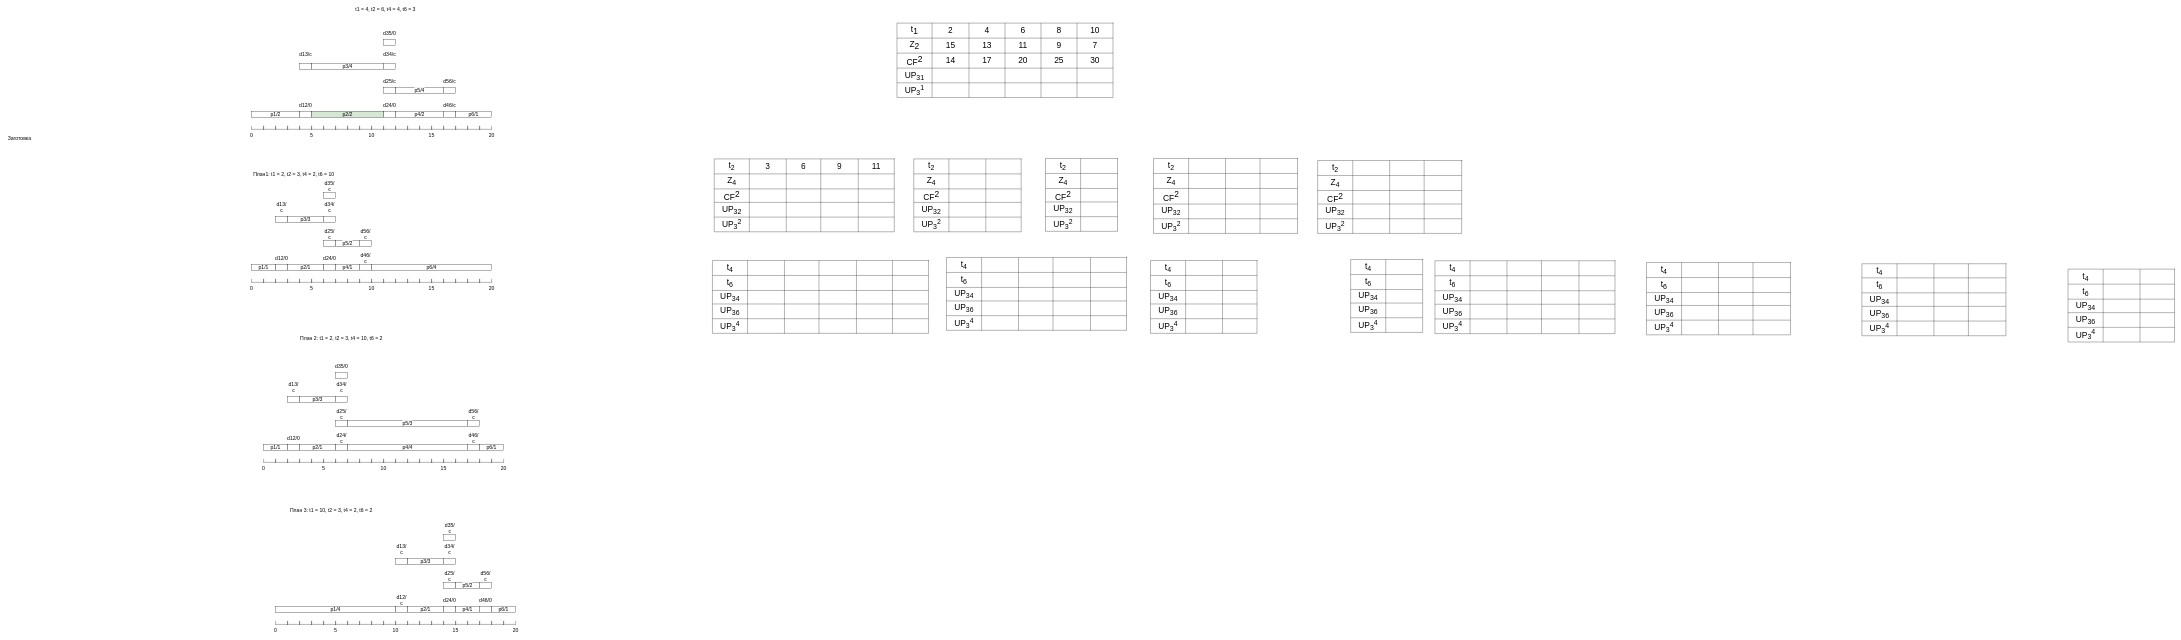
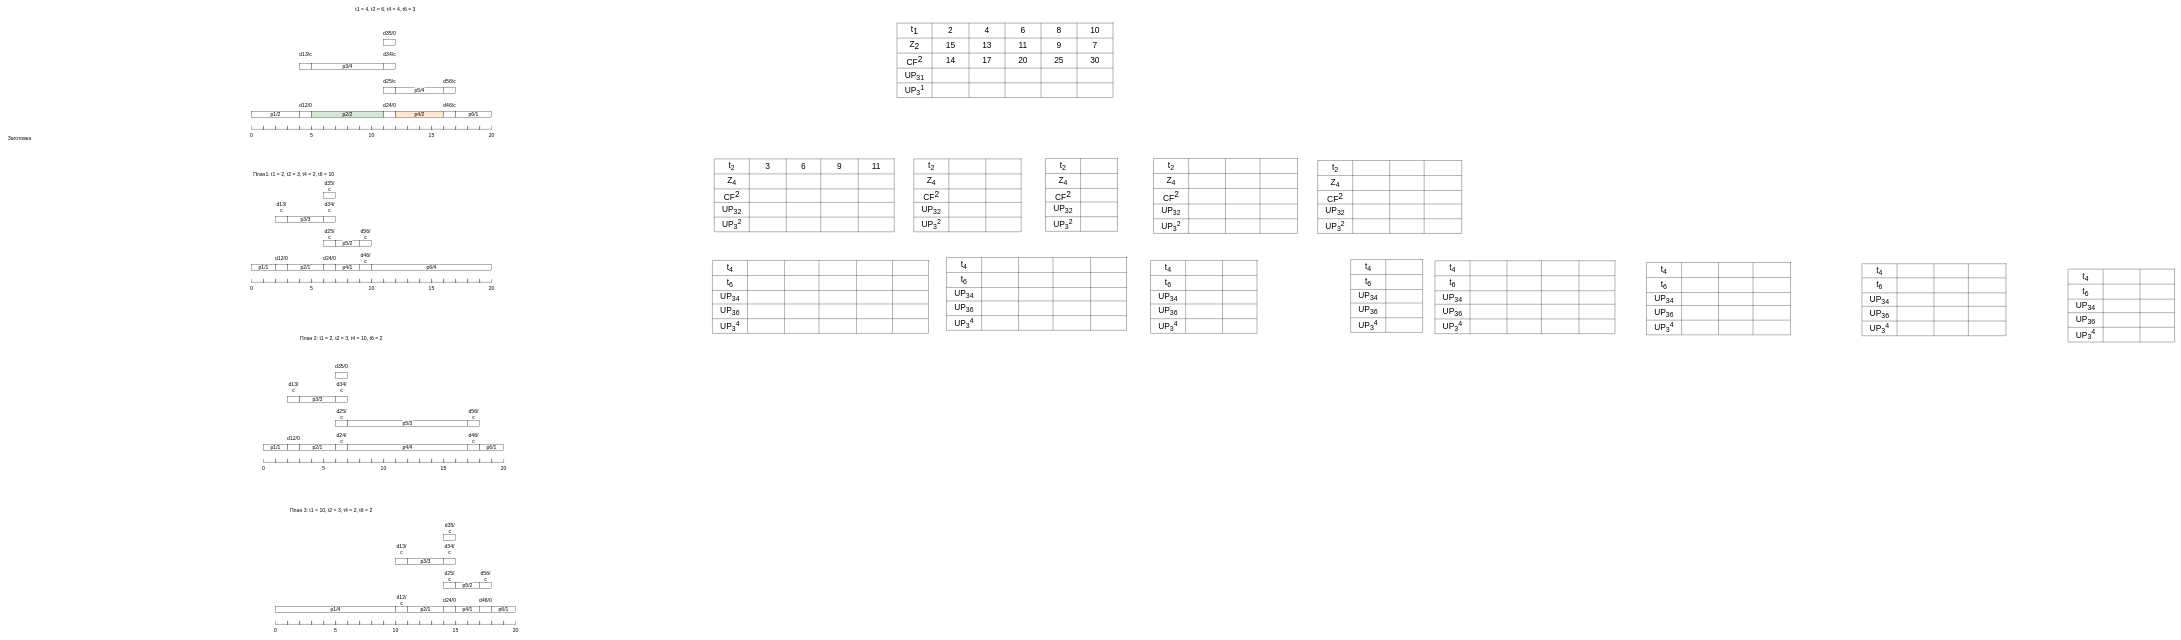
node "p4/2": fillcolor #ffffff -> #ffe6cc
